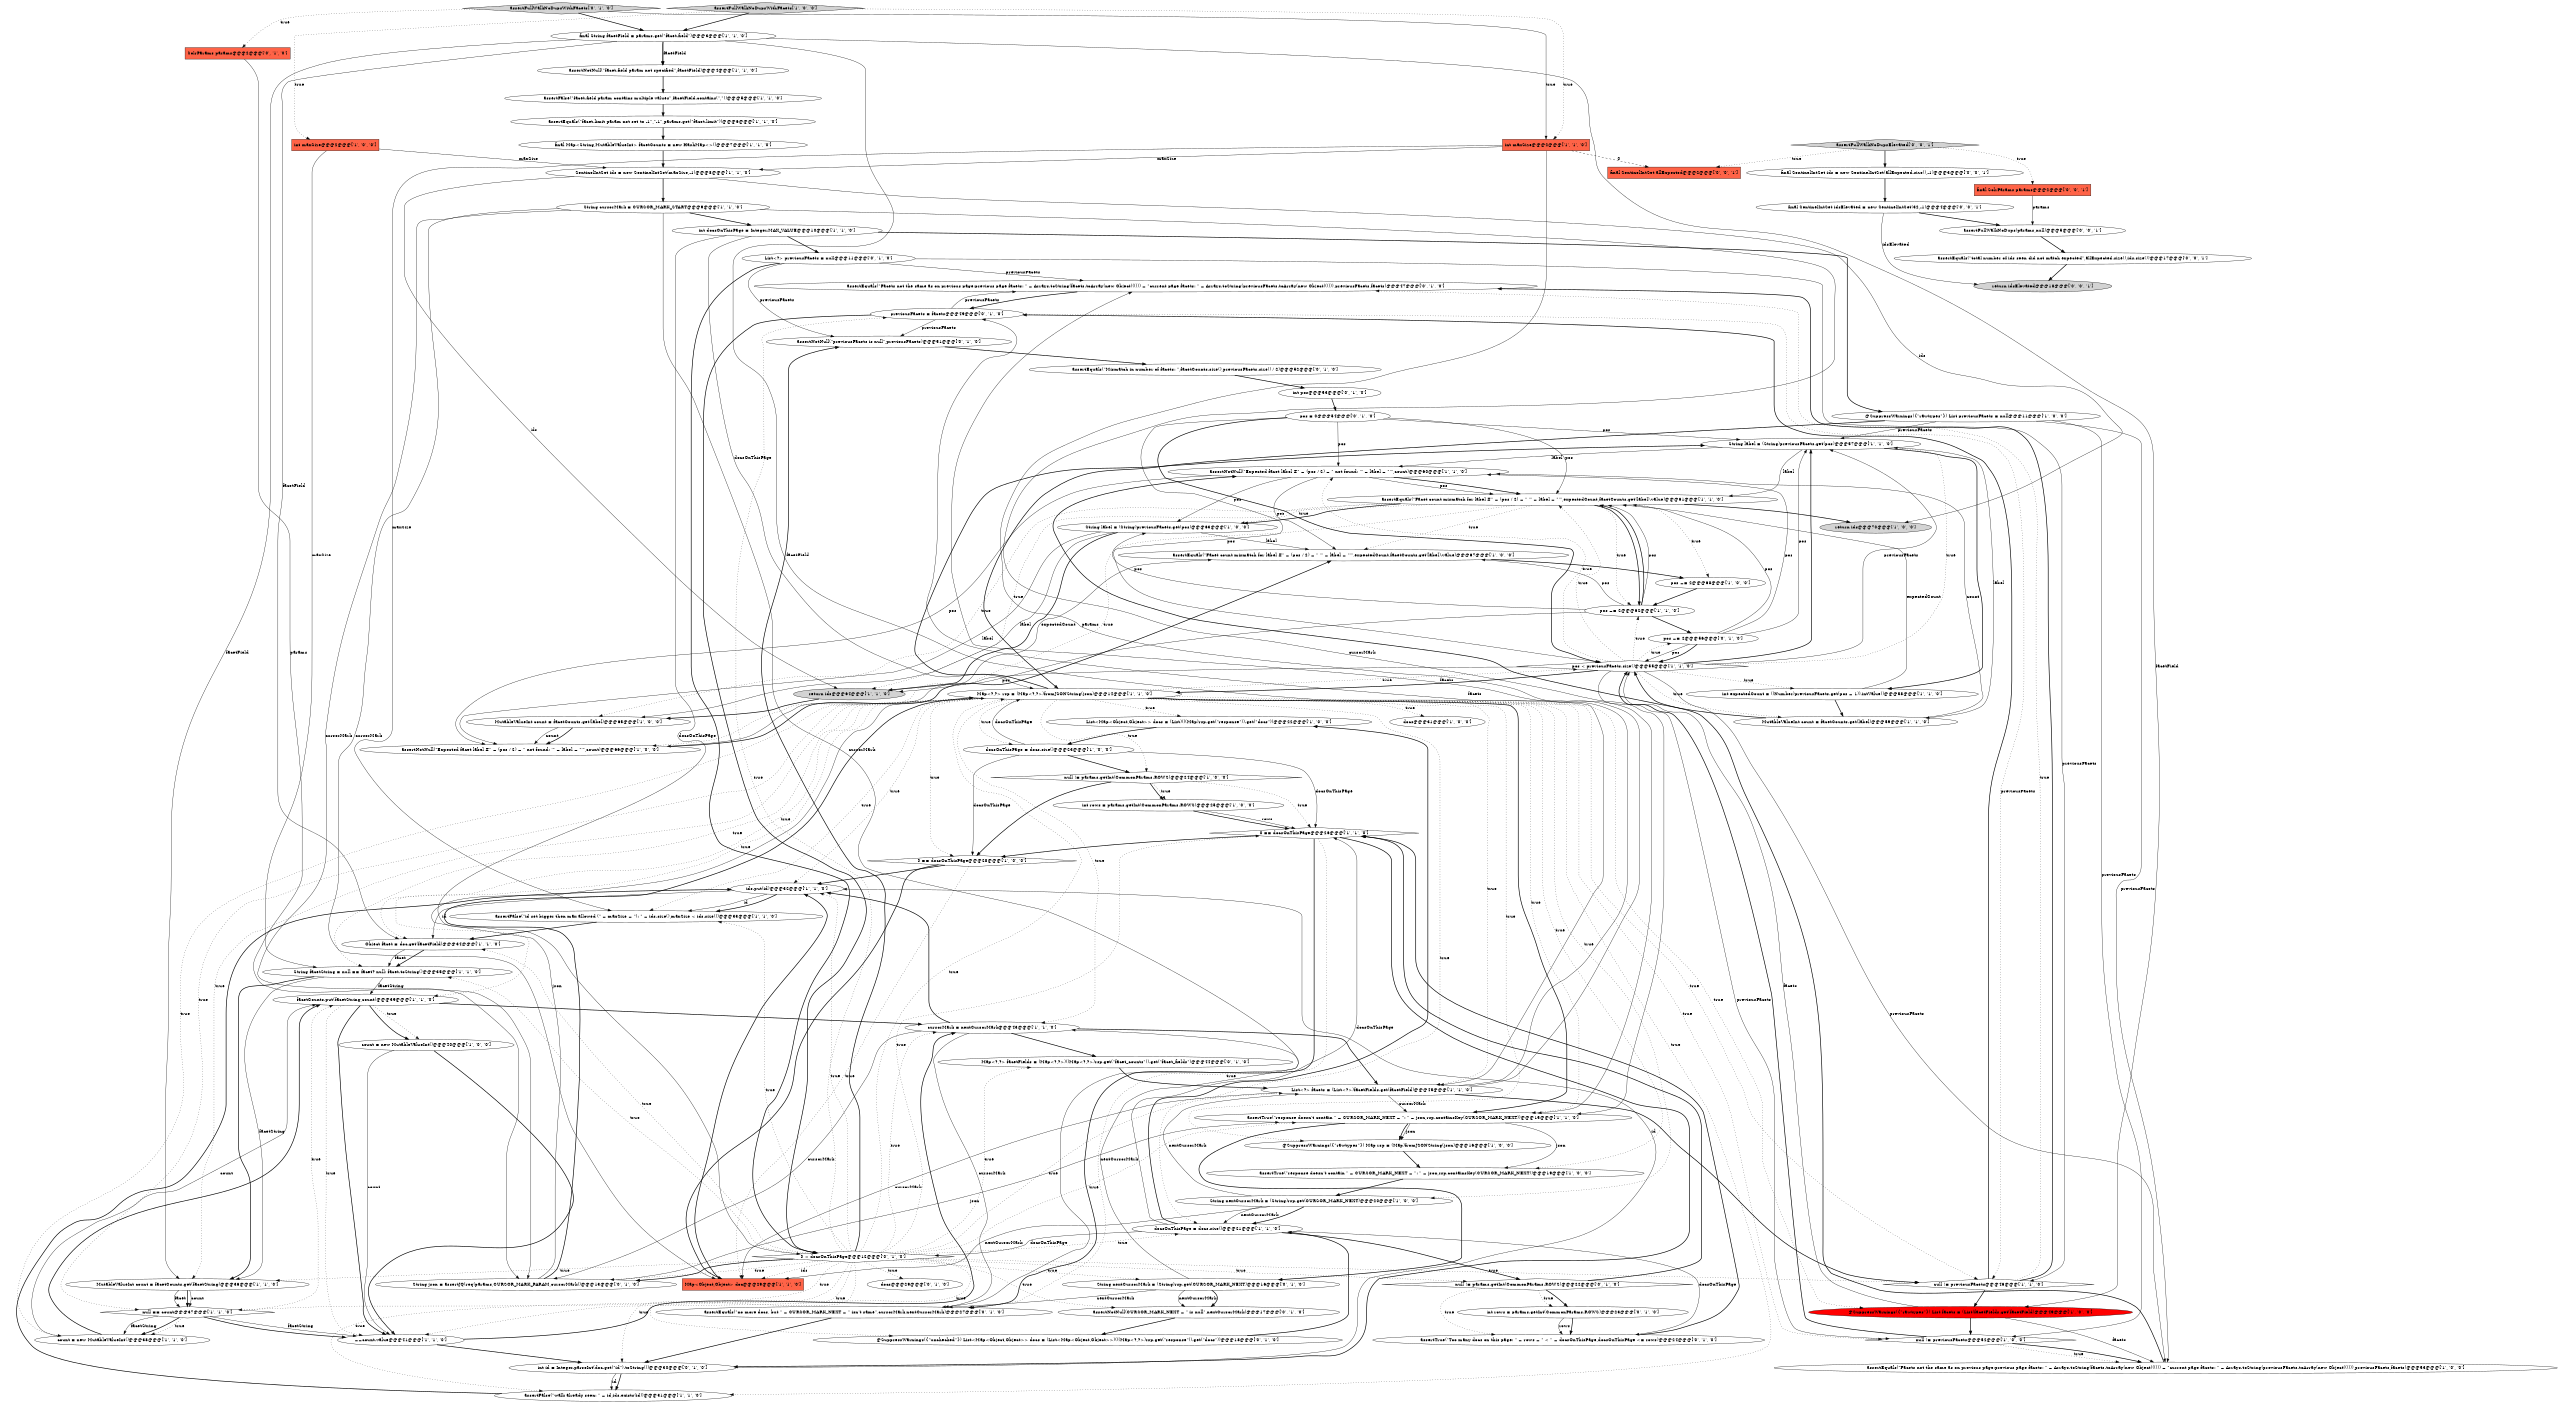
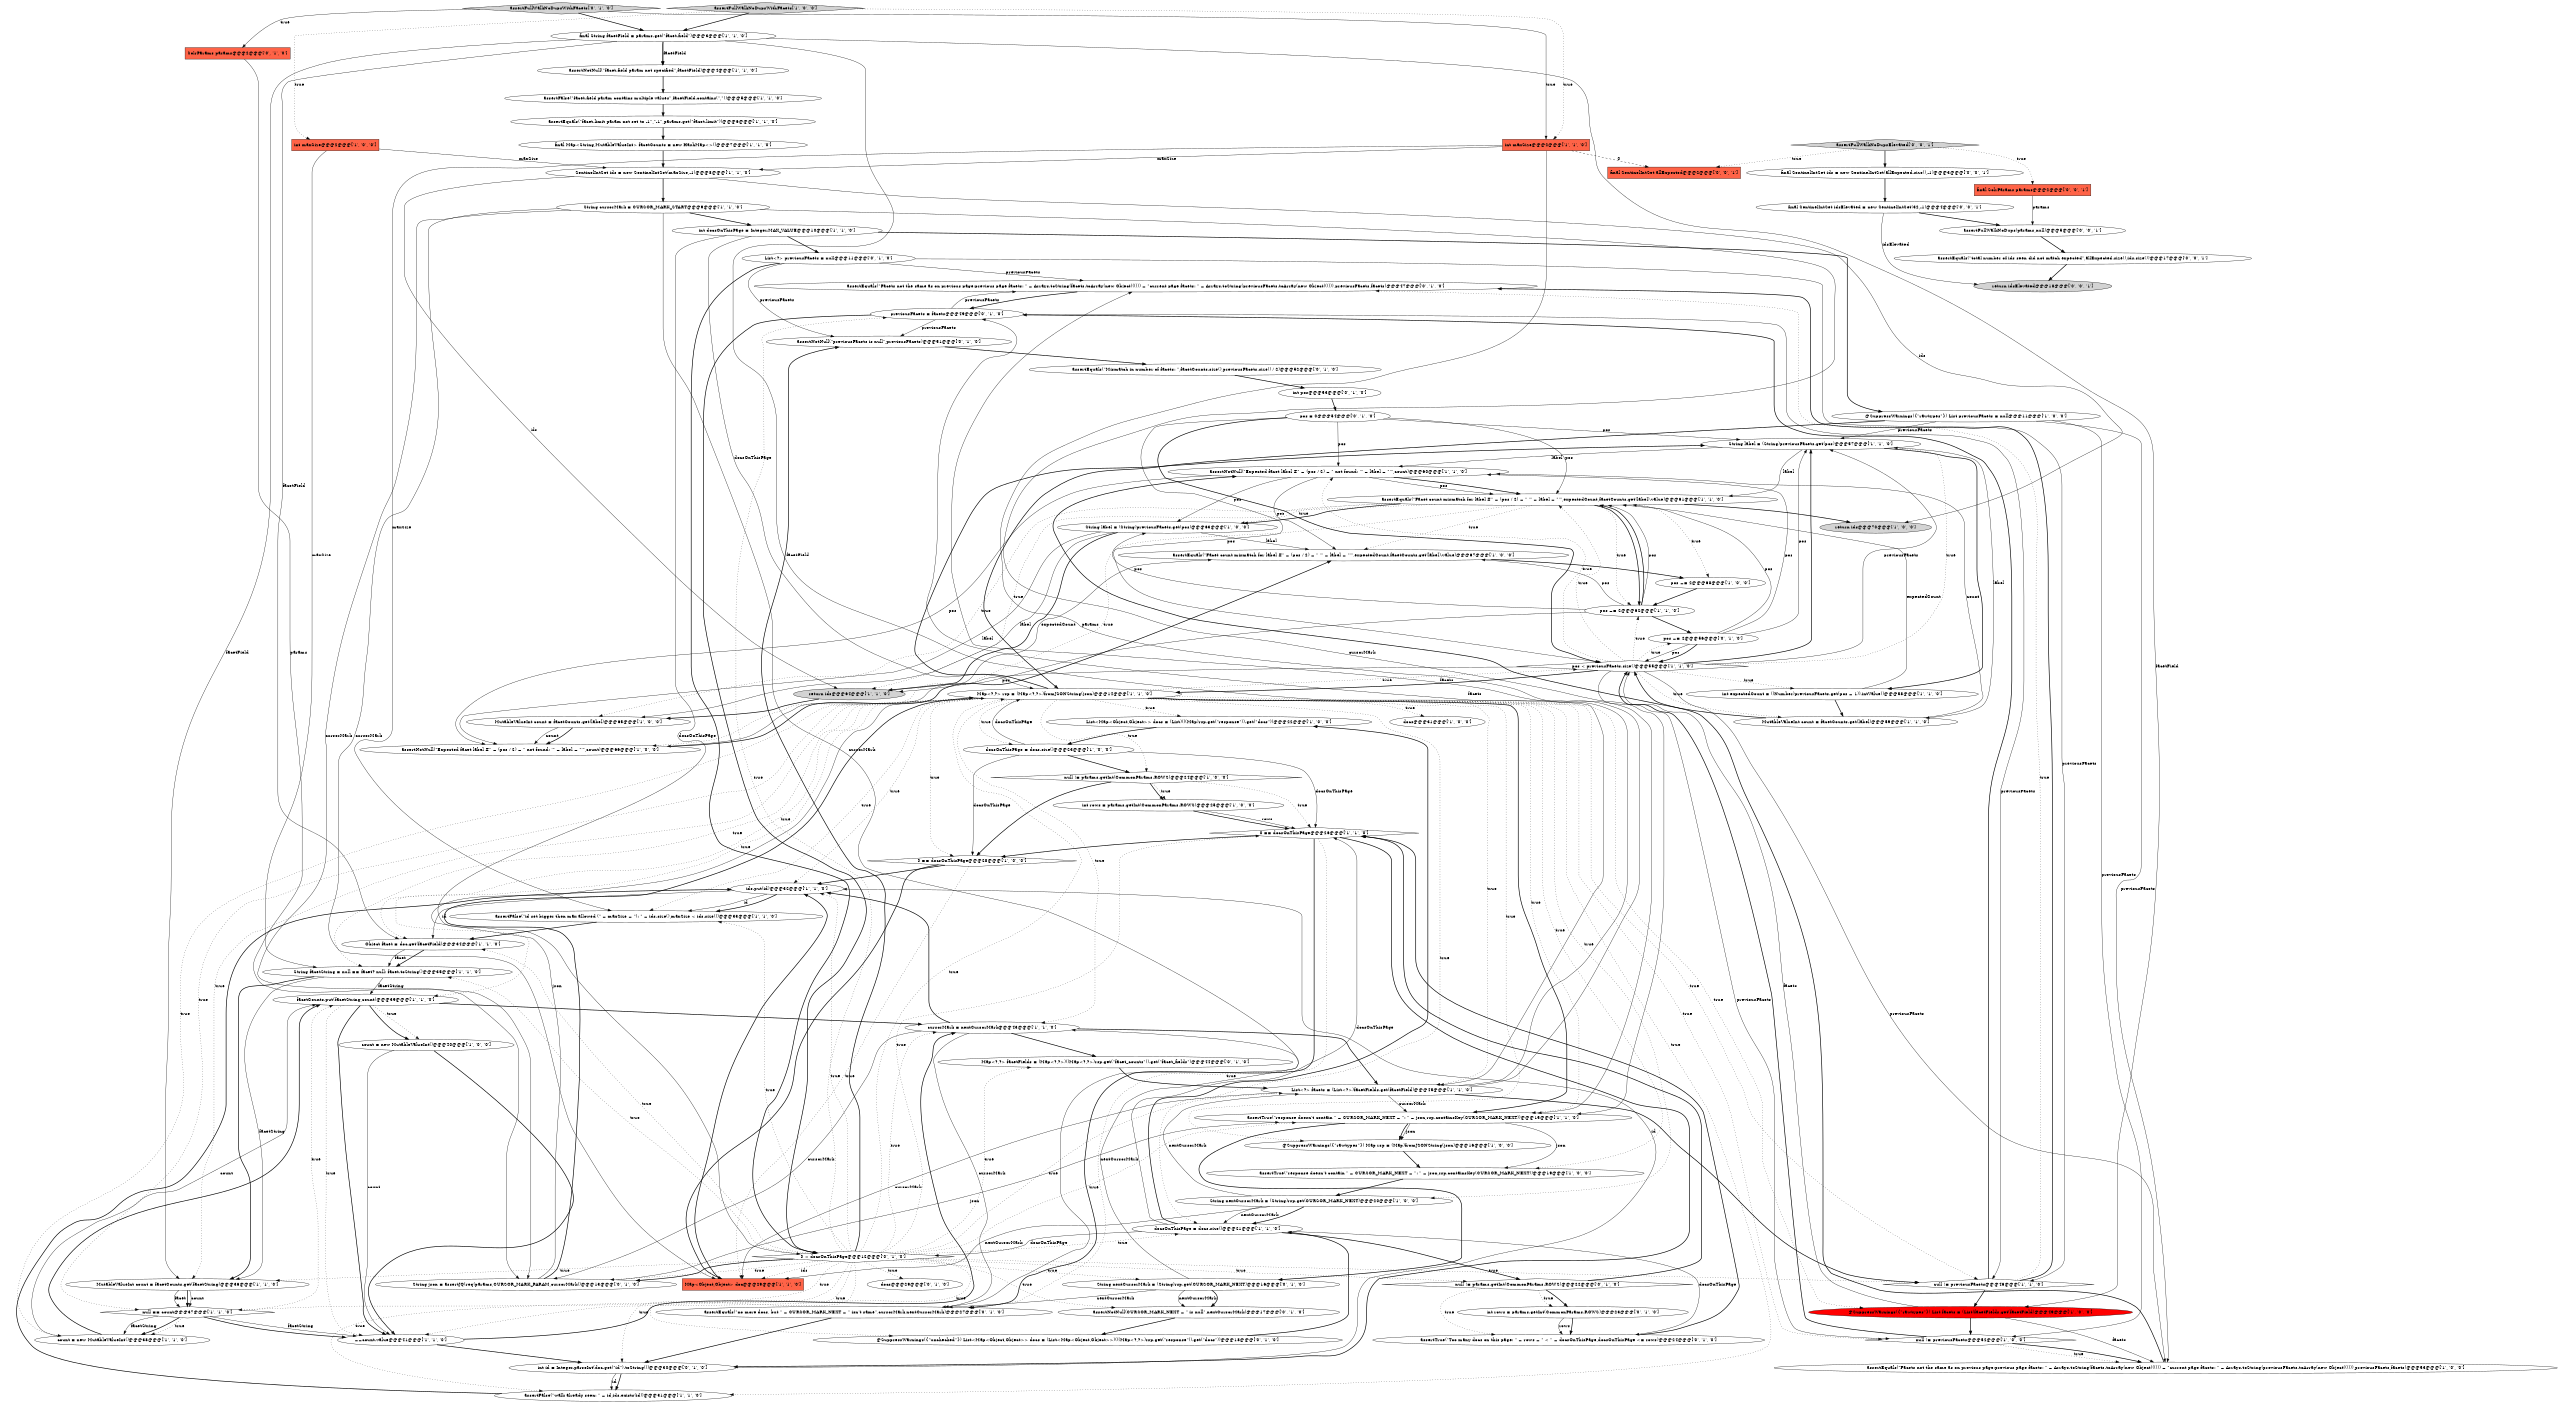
edge "assertFullWalkNoDupsWithFacets['0', '1', '0']" -> "SolrParams params@@@2@@@['0', '1', '0']": style dotted -> solid
edge "previousFacets = facets@@@49@@@['0', '1', '0']" -> "null != previousFacets@@@46@@@['1', '1', '0']": style dotted -> solid
